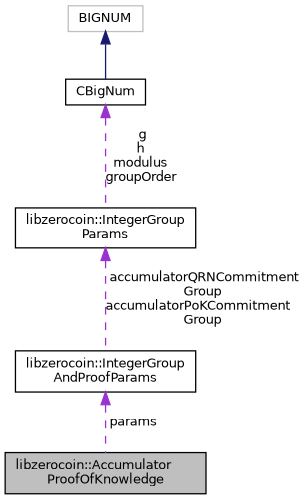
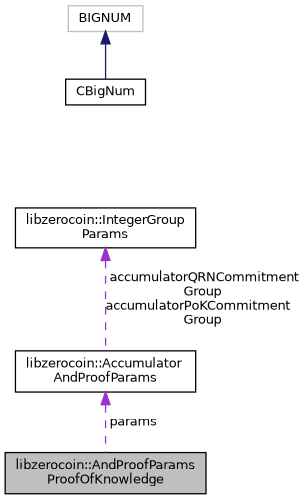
edge "libzerocoin::IntegerGroup Params" -> "CBigNum": removed, label "g h modulus groupOrder"
node "libzerocoin::IntegerGroup AndProofParams": label "libzerocoin::IntegerGroup AndProofParams" -> "libzerocoin::Accumulator AndProofParams"
node "libzerocoin::Accumulator ProofOfKnowledge": label "libzerocoin::Accumulator ProofOfKnowledge" -> "libzerocoin::AndProofParams ProofOfKnowledge"
